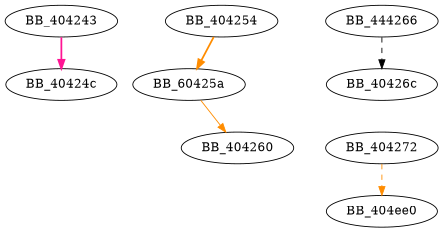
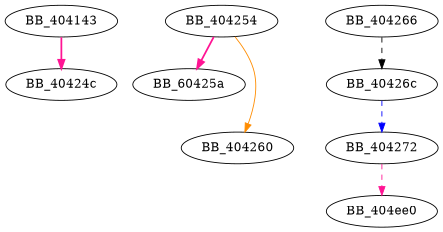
node "BB_404243": label "BB_404243" -> "BB_404143"
node "BB_444266": label "BB_444266" -> "BB_404266"
edge "BB_404254" -> "BB_60425a": color darkorange -> deeppink
edge "BB_40426c" -> "BB_404272": added
edge "BB_60425a" -> "BB_404260": now "BB_404254" -> "BB_404260"
edge "BB_404272" -> "BB_404ee0": color darkorange -> deeppink
